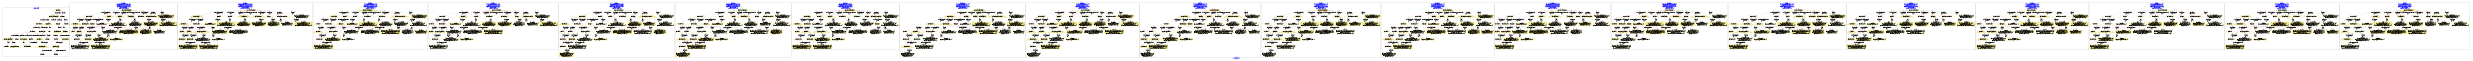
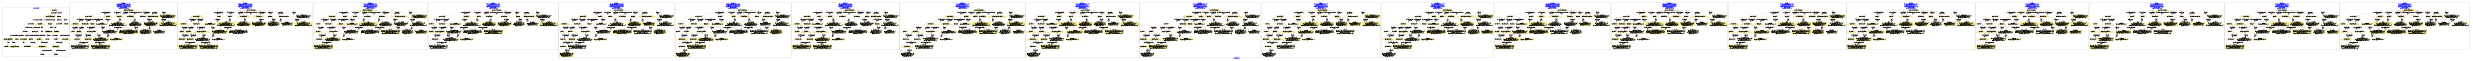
node "Artwork_Details": added
node "Name_URI": label "Name_URI" -> "Artist_URI"
edge "E53_Place1" -> "E48_Place_Name1": label "P87_is_identified_by" -> "P87_is_born_by"
